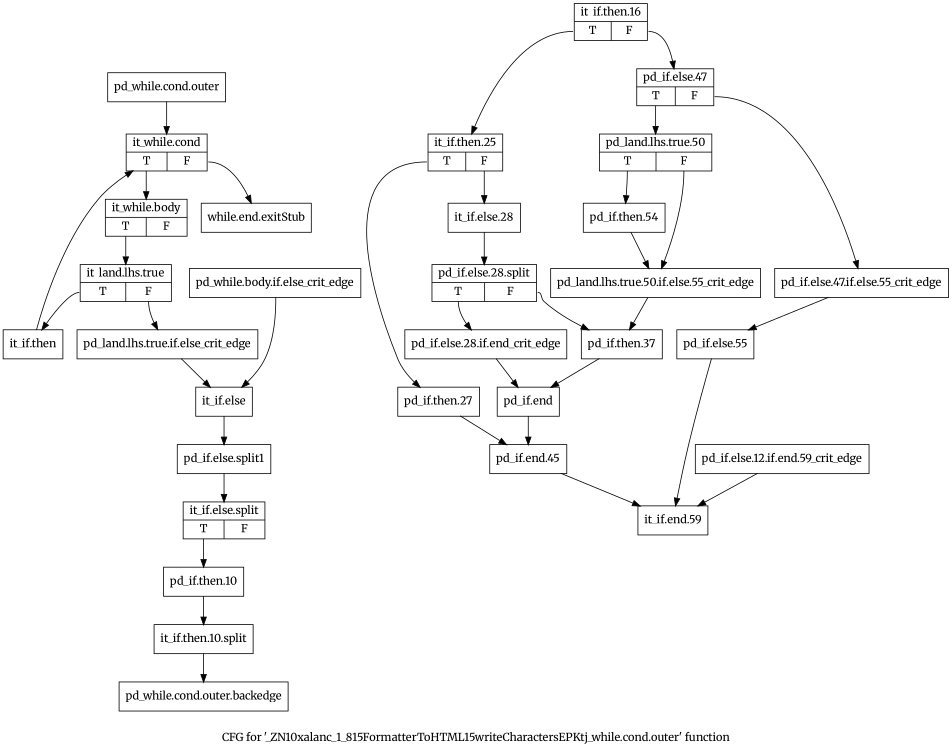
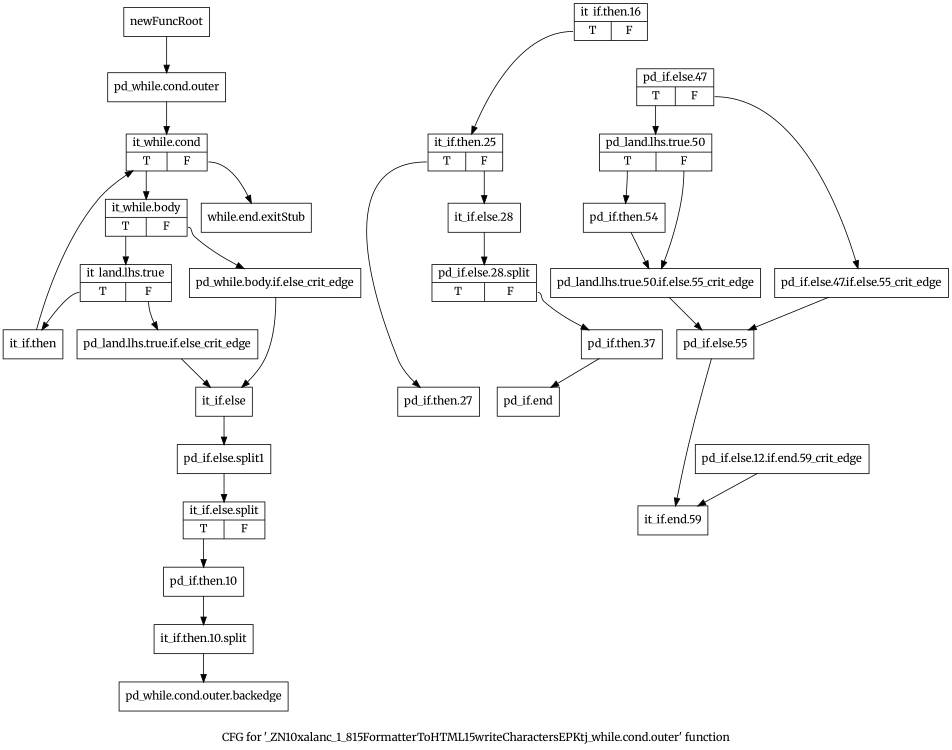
node "newFuncRoot": added
edge "it_if.then.16" -> "pd_if.else.47": removed
edge "it_while.body" -> "pd_while.body.if.else_crit_edge": added
edge "pd_land.lhs.true.50.if.else.55_crit_edge" -> "pd_if.then.37": now "pd_land.lhs.true.50.if.else.55_crit_edge" -> "pd_if.else.55"
node "pd_if.else.28.if.end_crit_edge": removed
node "pd_if.end.45": removed
